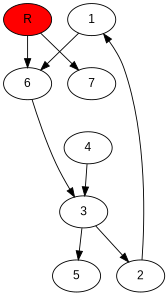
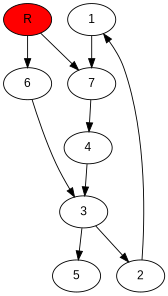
edge "1" -> "6": now "1" -> "7"
edge "7" -> "4": added
